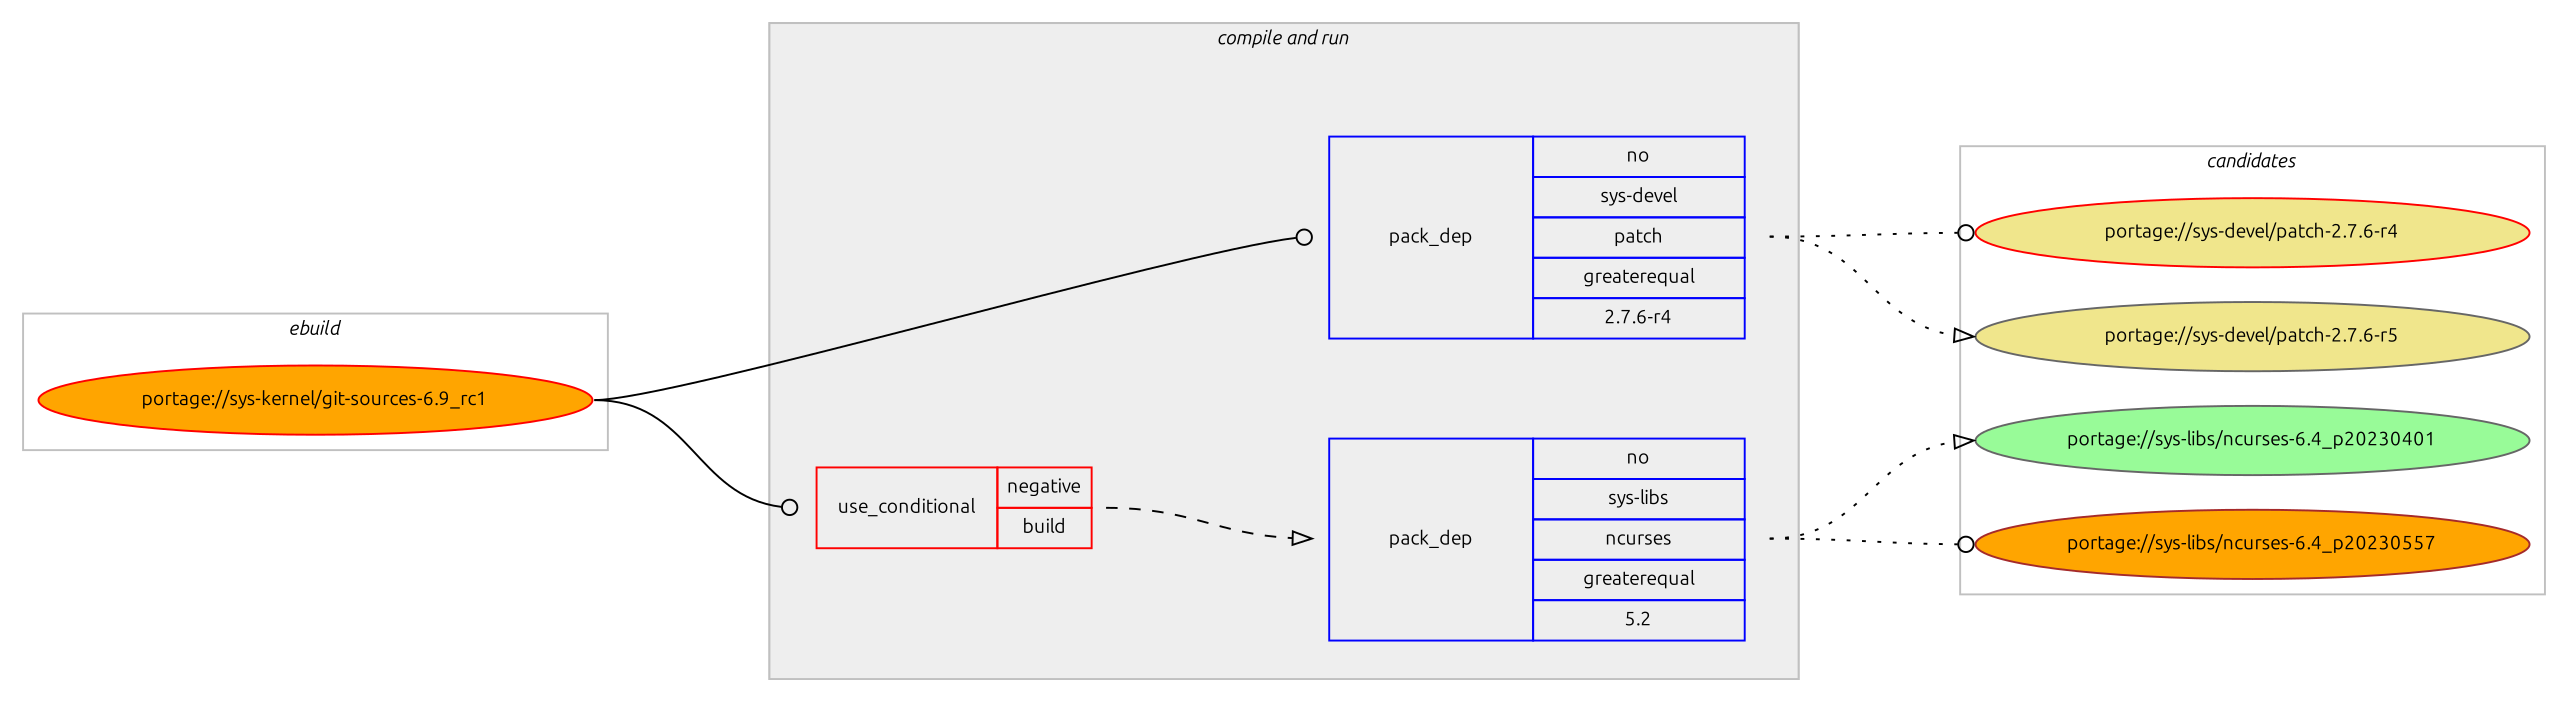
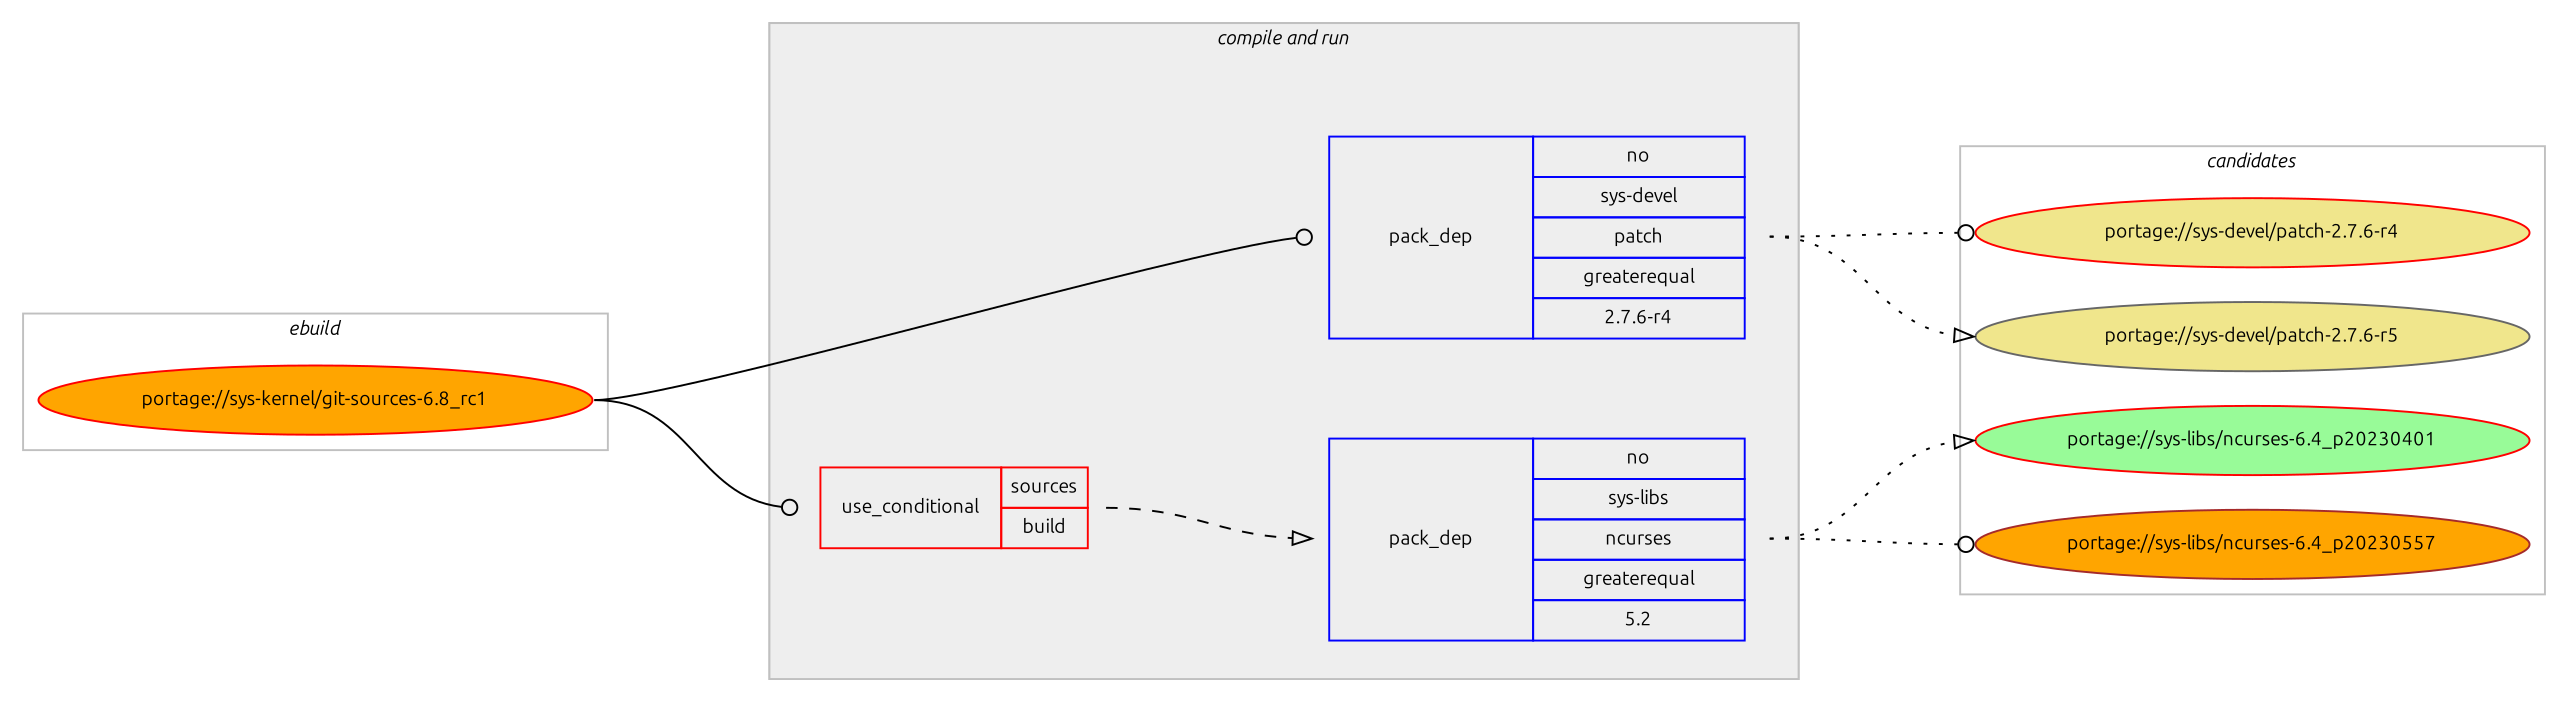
node "portage://sys-kernel/git-sources-6.9_rc1": label "portage://sys-kernel/git-sources-6.9_rc1" -> "portage://sys-kernel/git-sources-6.8_rc1"
node "portage://sys-libs/ncurses-6.4_p20230401": color gray40 -> red
node "use_conditional": text "negative" -> "sources"
